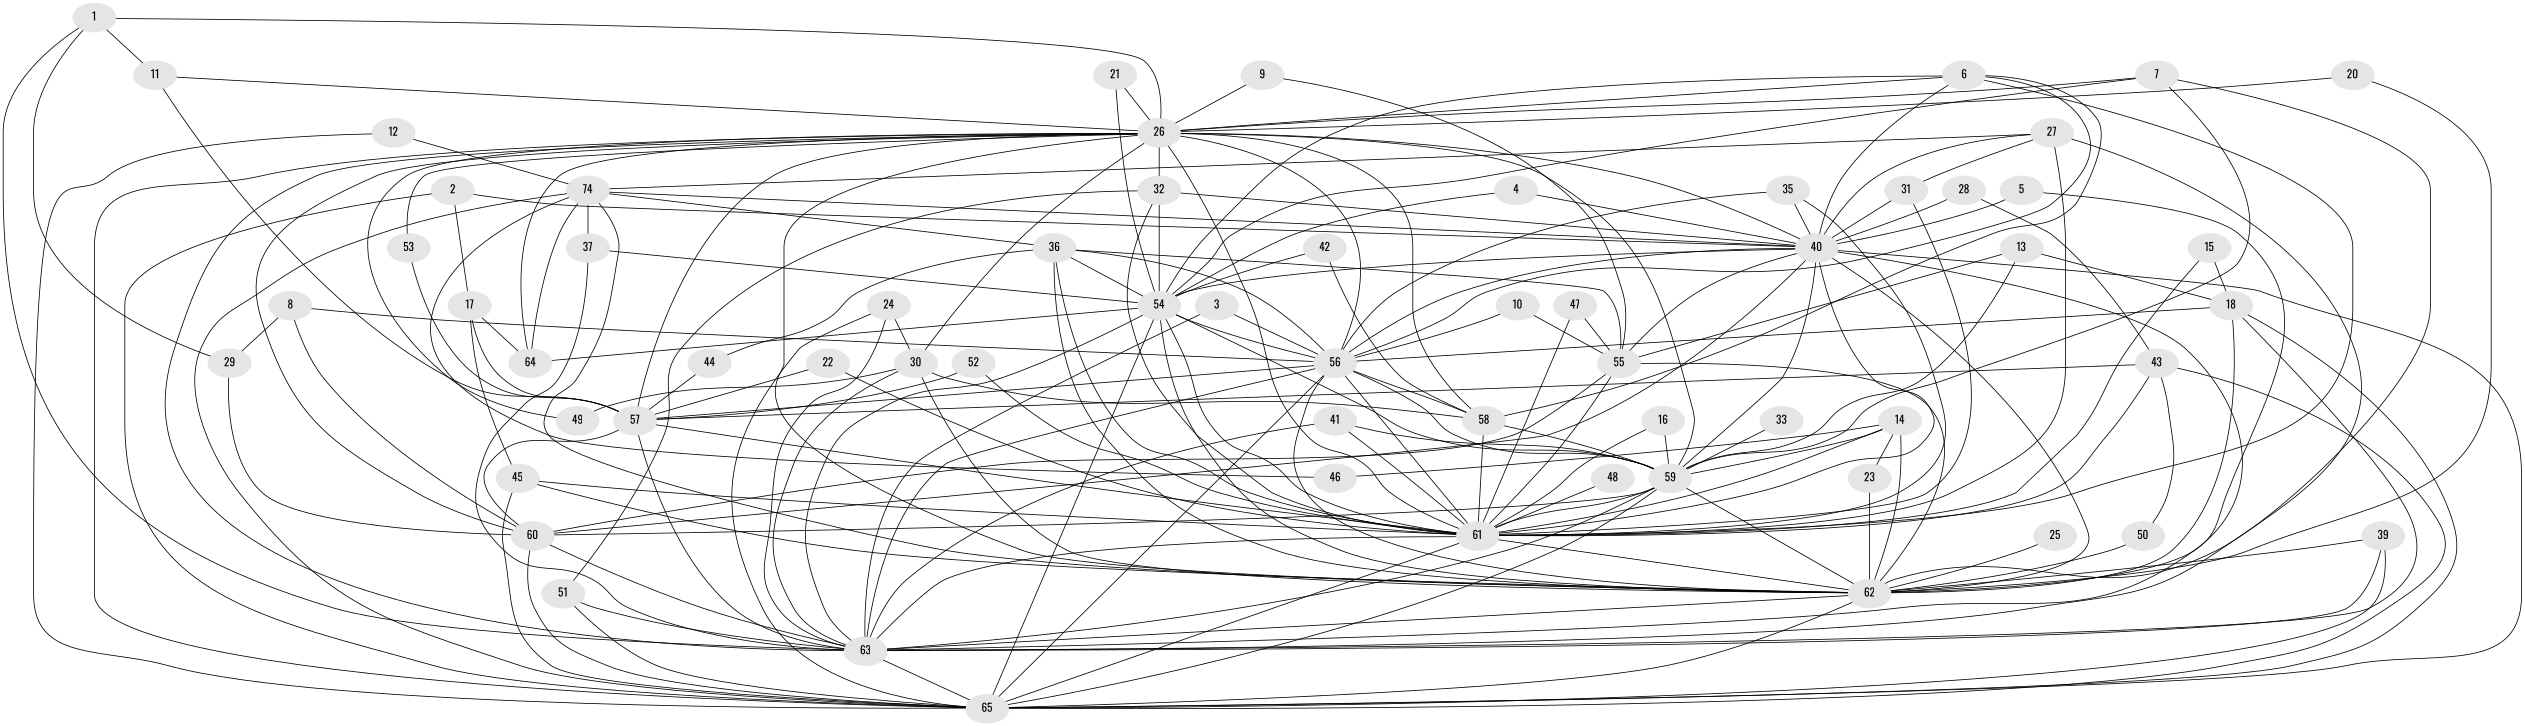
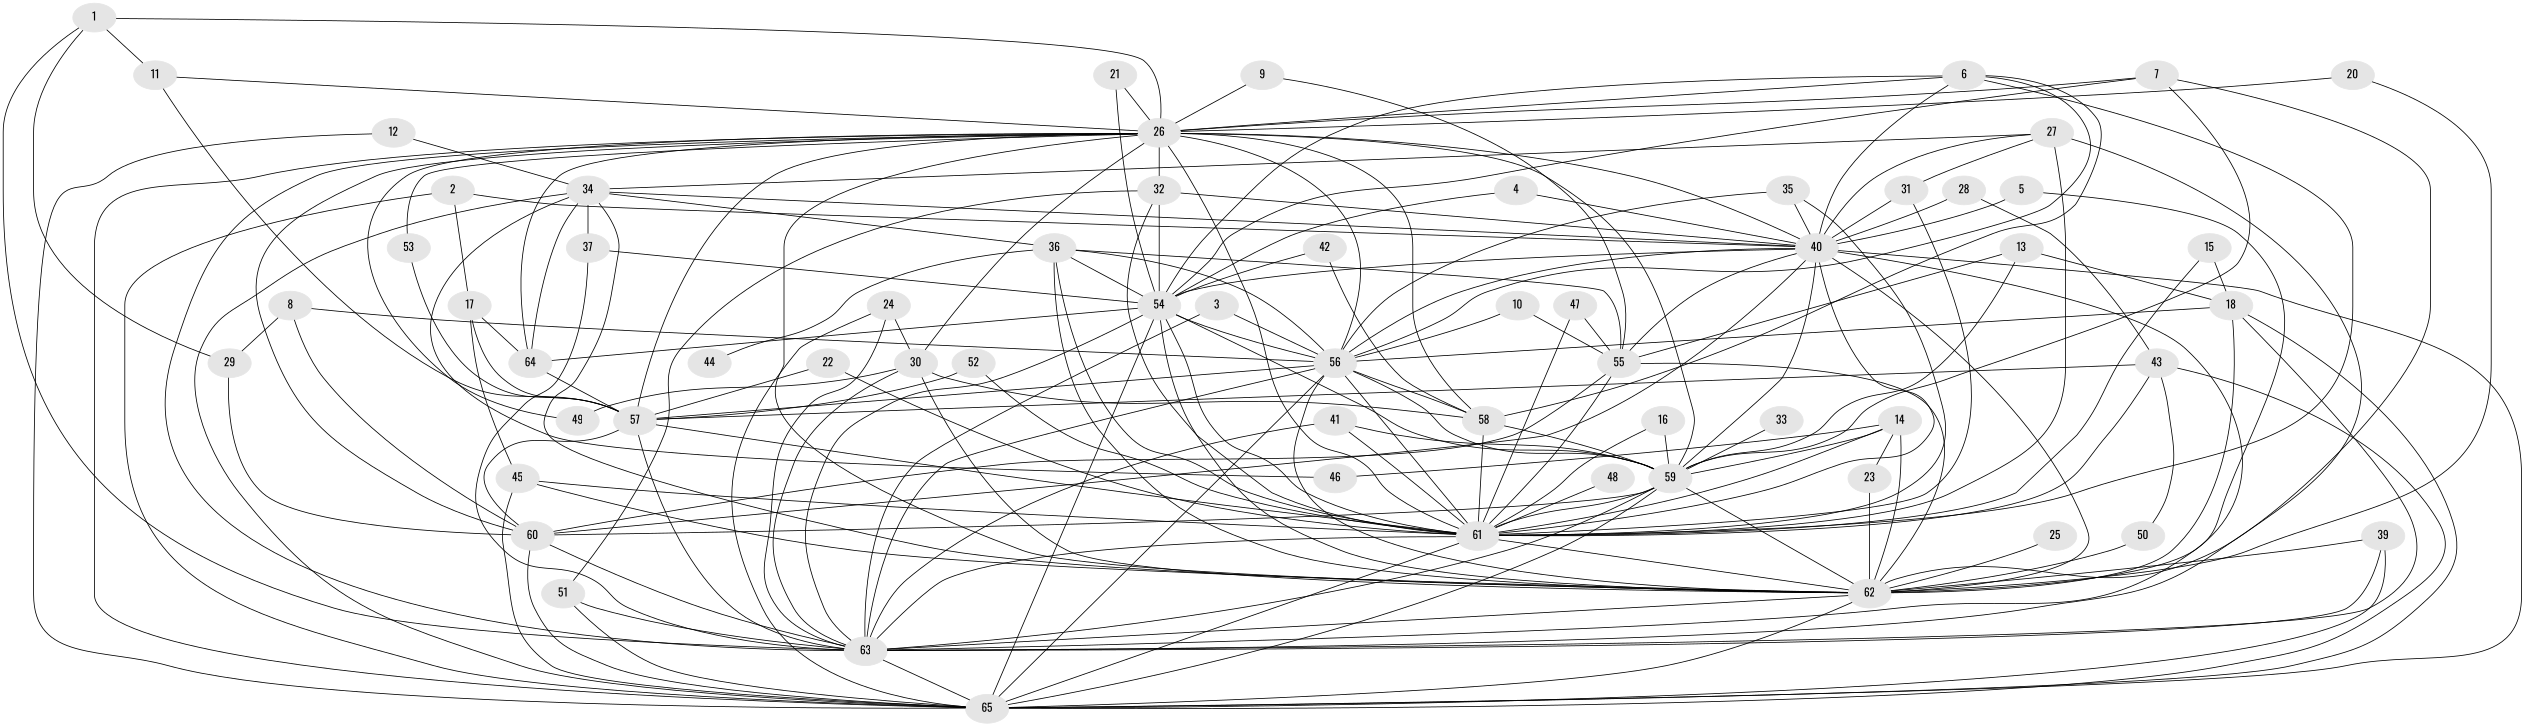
node "74": label "74" -> "34"
edge "44" -- "57": now "64" -- "57"
